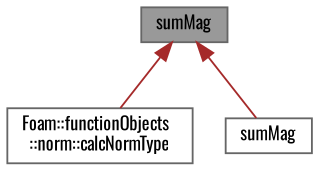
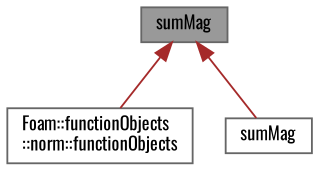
node "Foam::functionObjects ::norm::calcNormType": label "Foam::functionObjects ::norm::calcNormType" -> "Foam::functionObjects ::norm::functionObjects"
